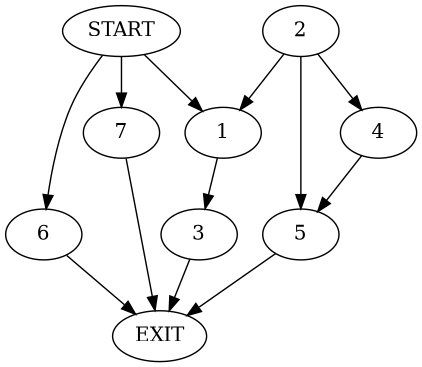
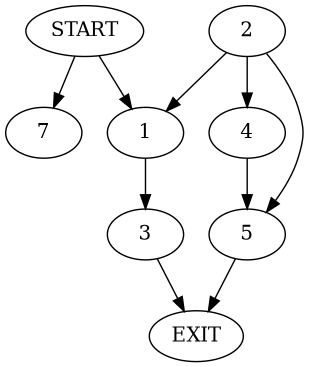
edge "7" -> "EXIT": removed
node "6": removed
